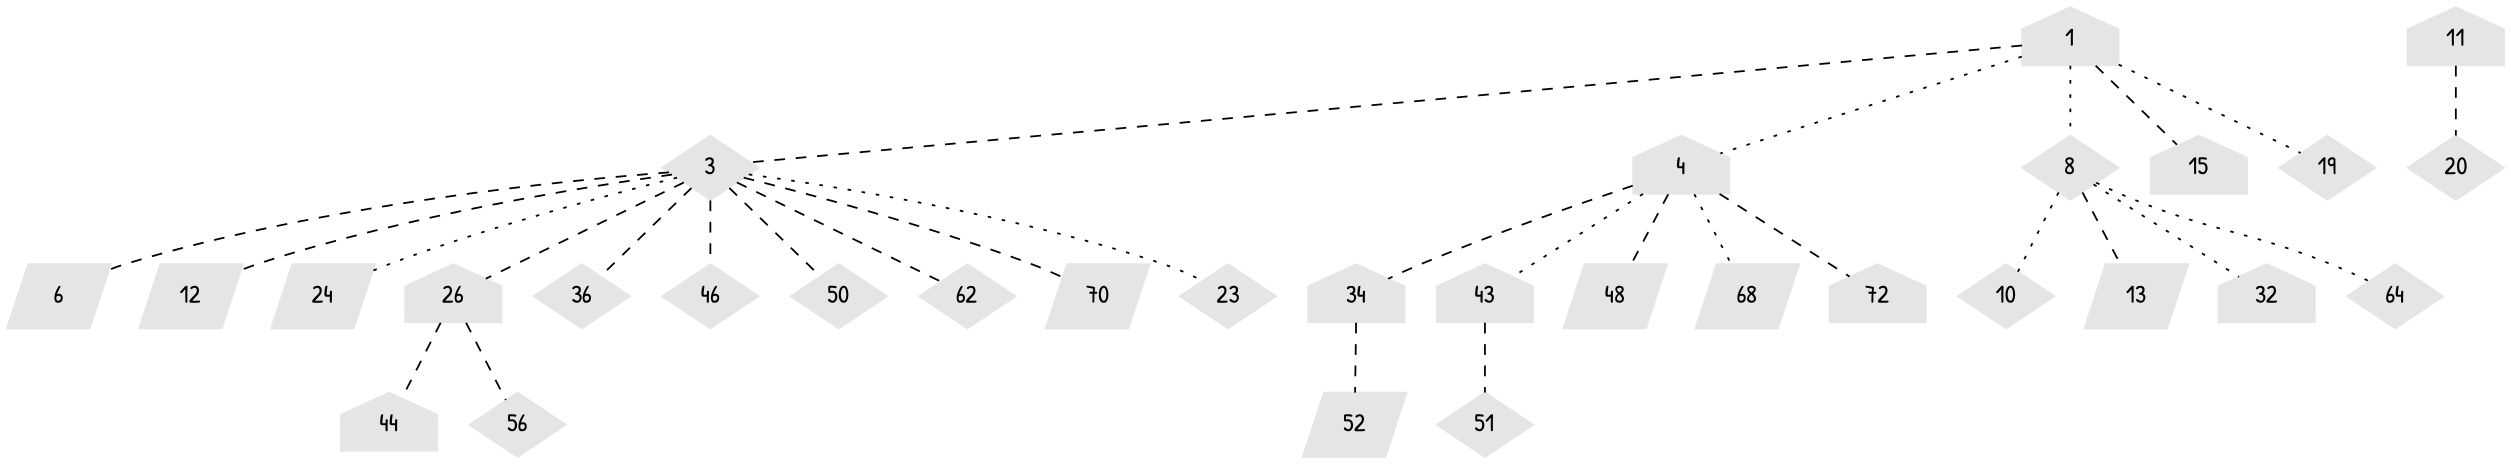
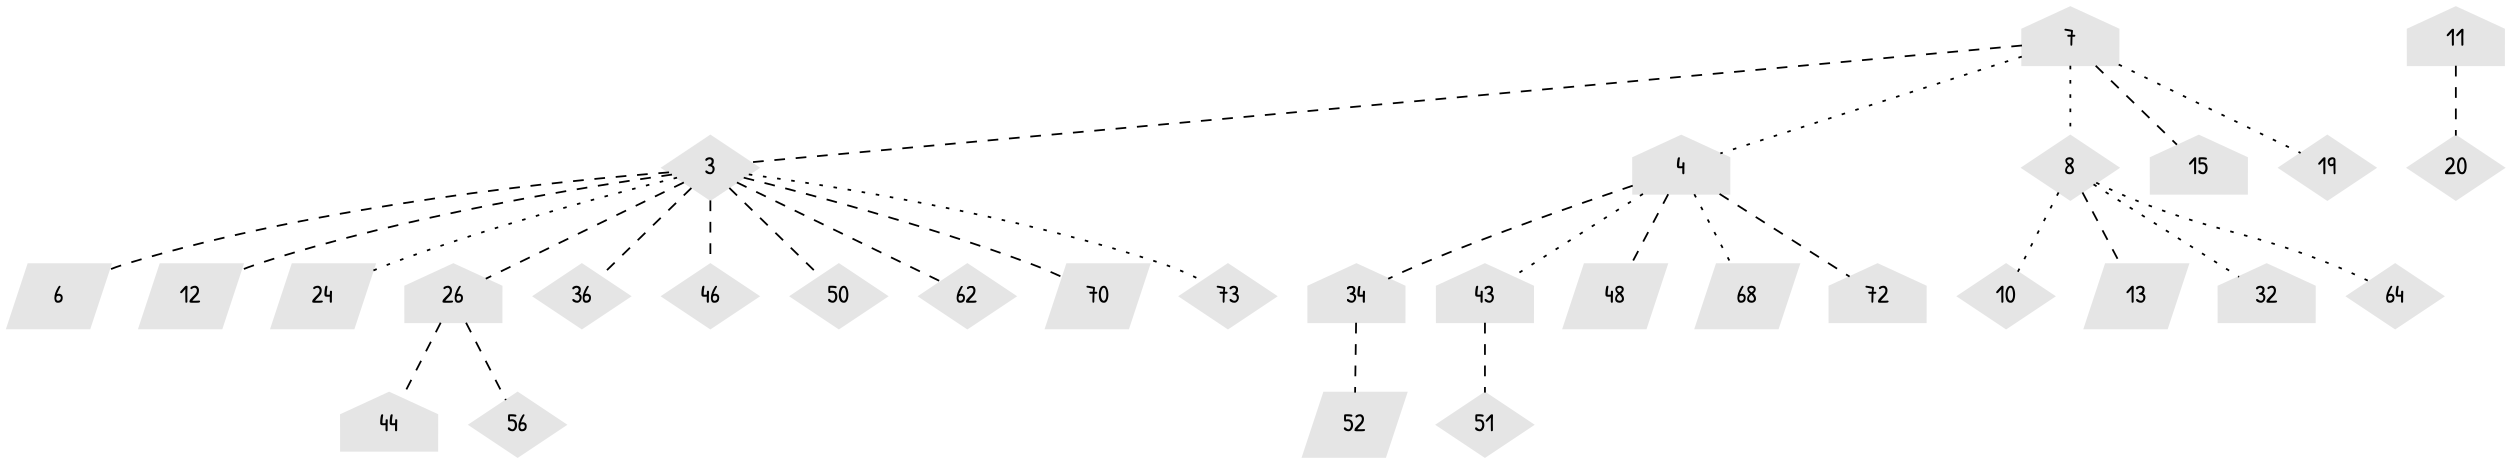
node "1": label "1" -> "7"
node "23": label "23" -> "73"
